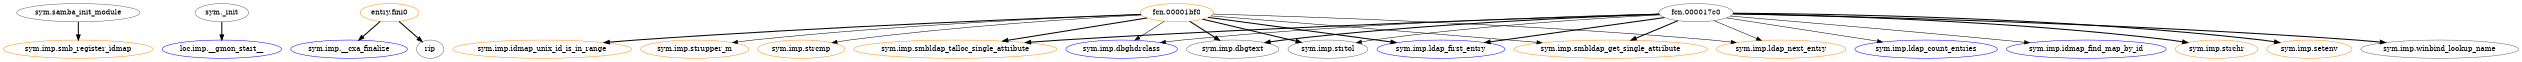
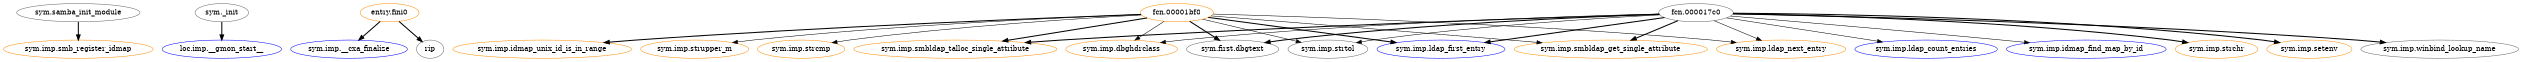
edge "fcn.00001bf0" -> "sym.imp.strtol": style bold -> solid
node "sym.imp.dbghdrclass": color blue -> darkorange
node "sym.imp.dbgtext": label "sym.imp.dbgtext" -> "sym.first.dbgtext"
